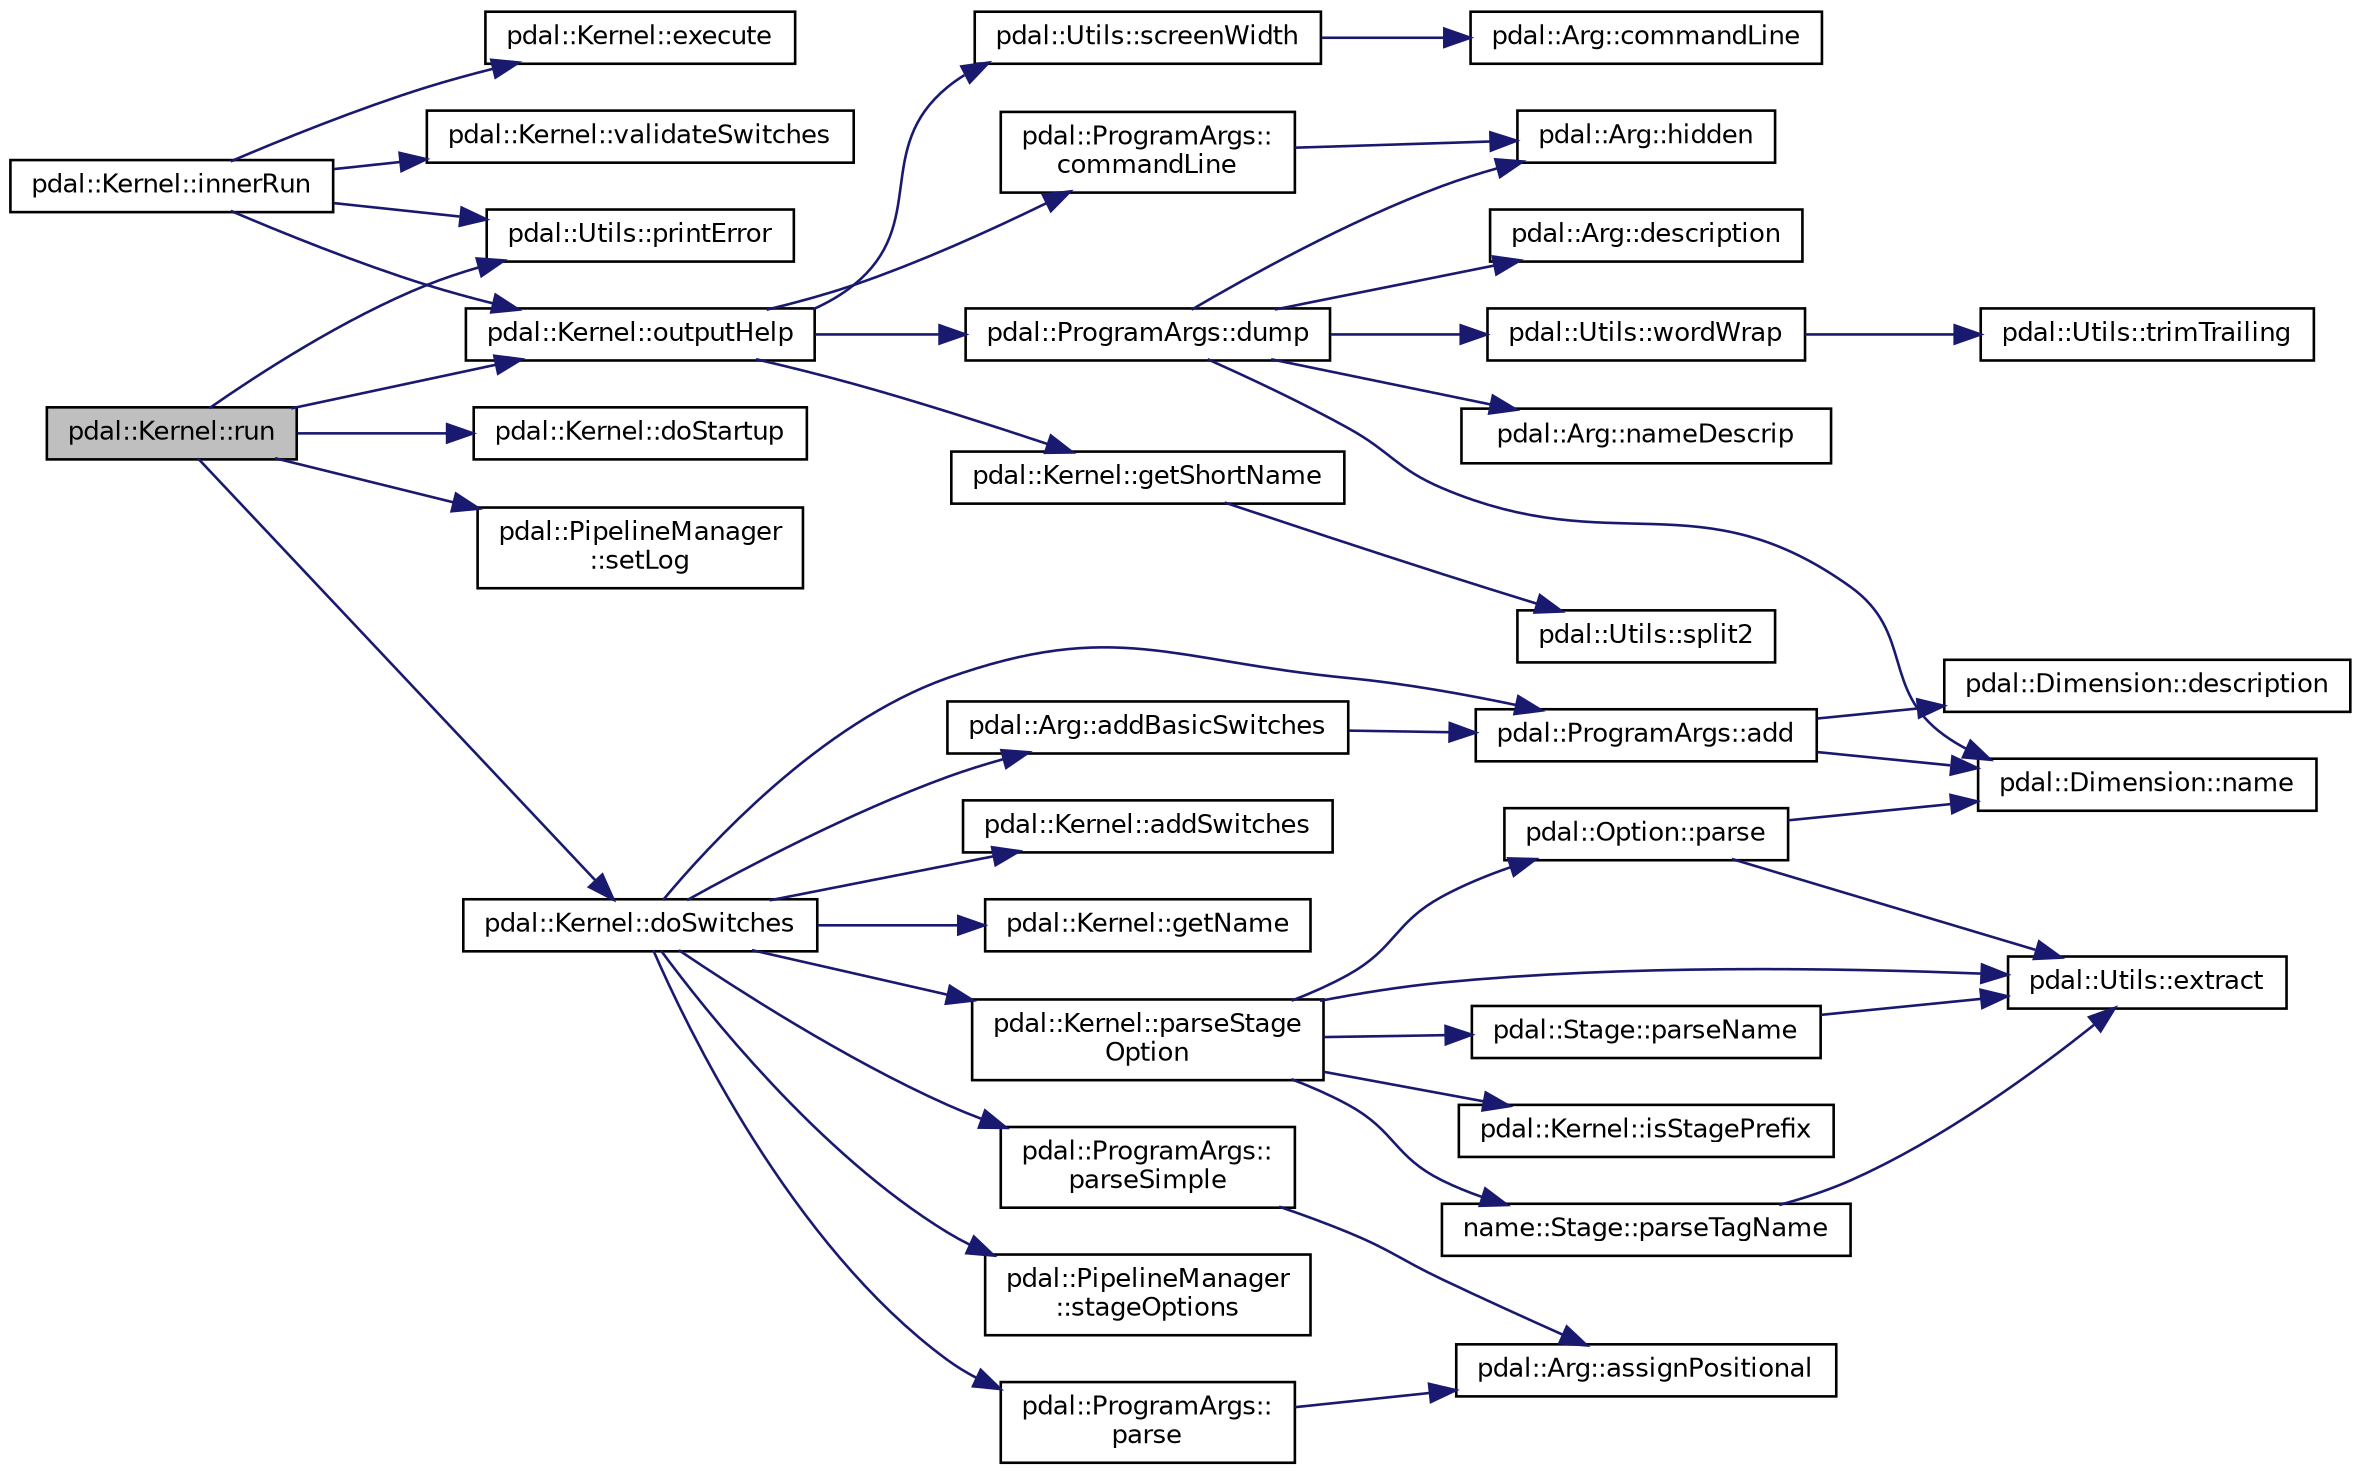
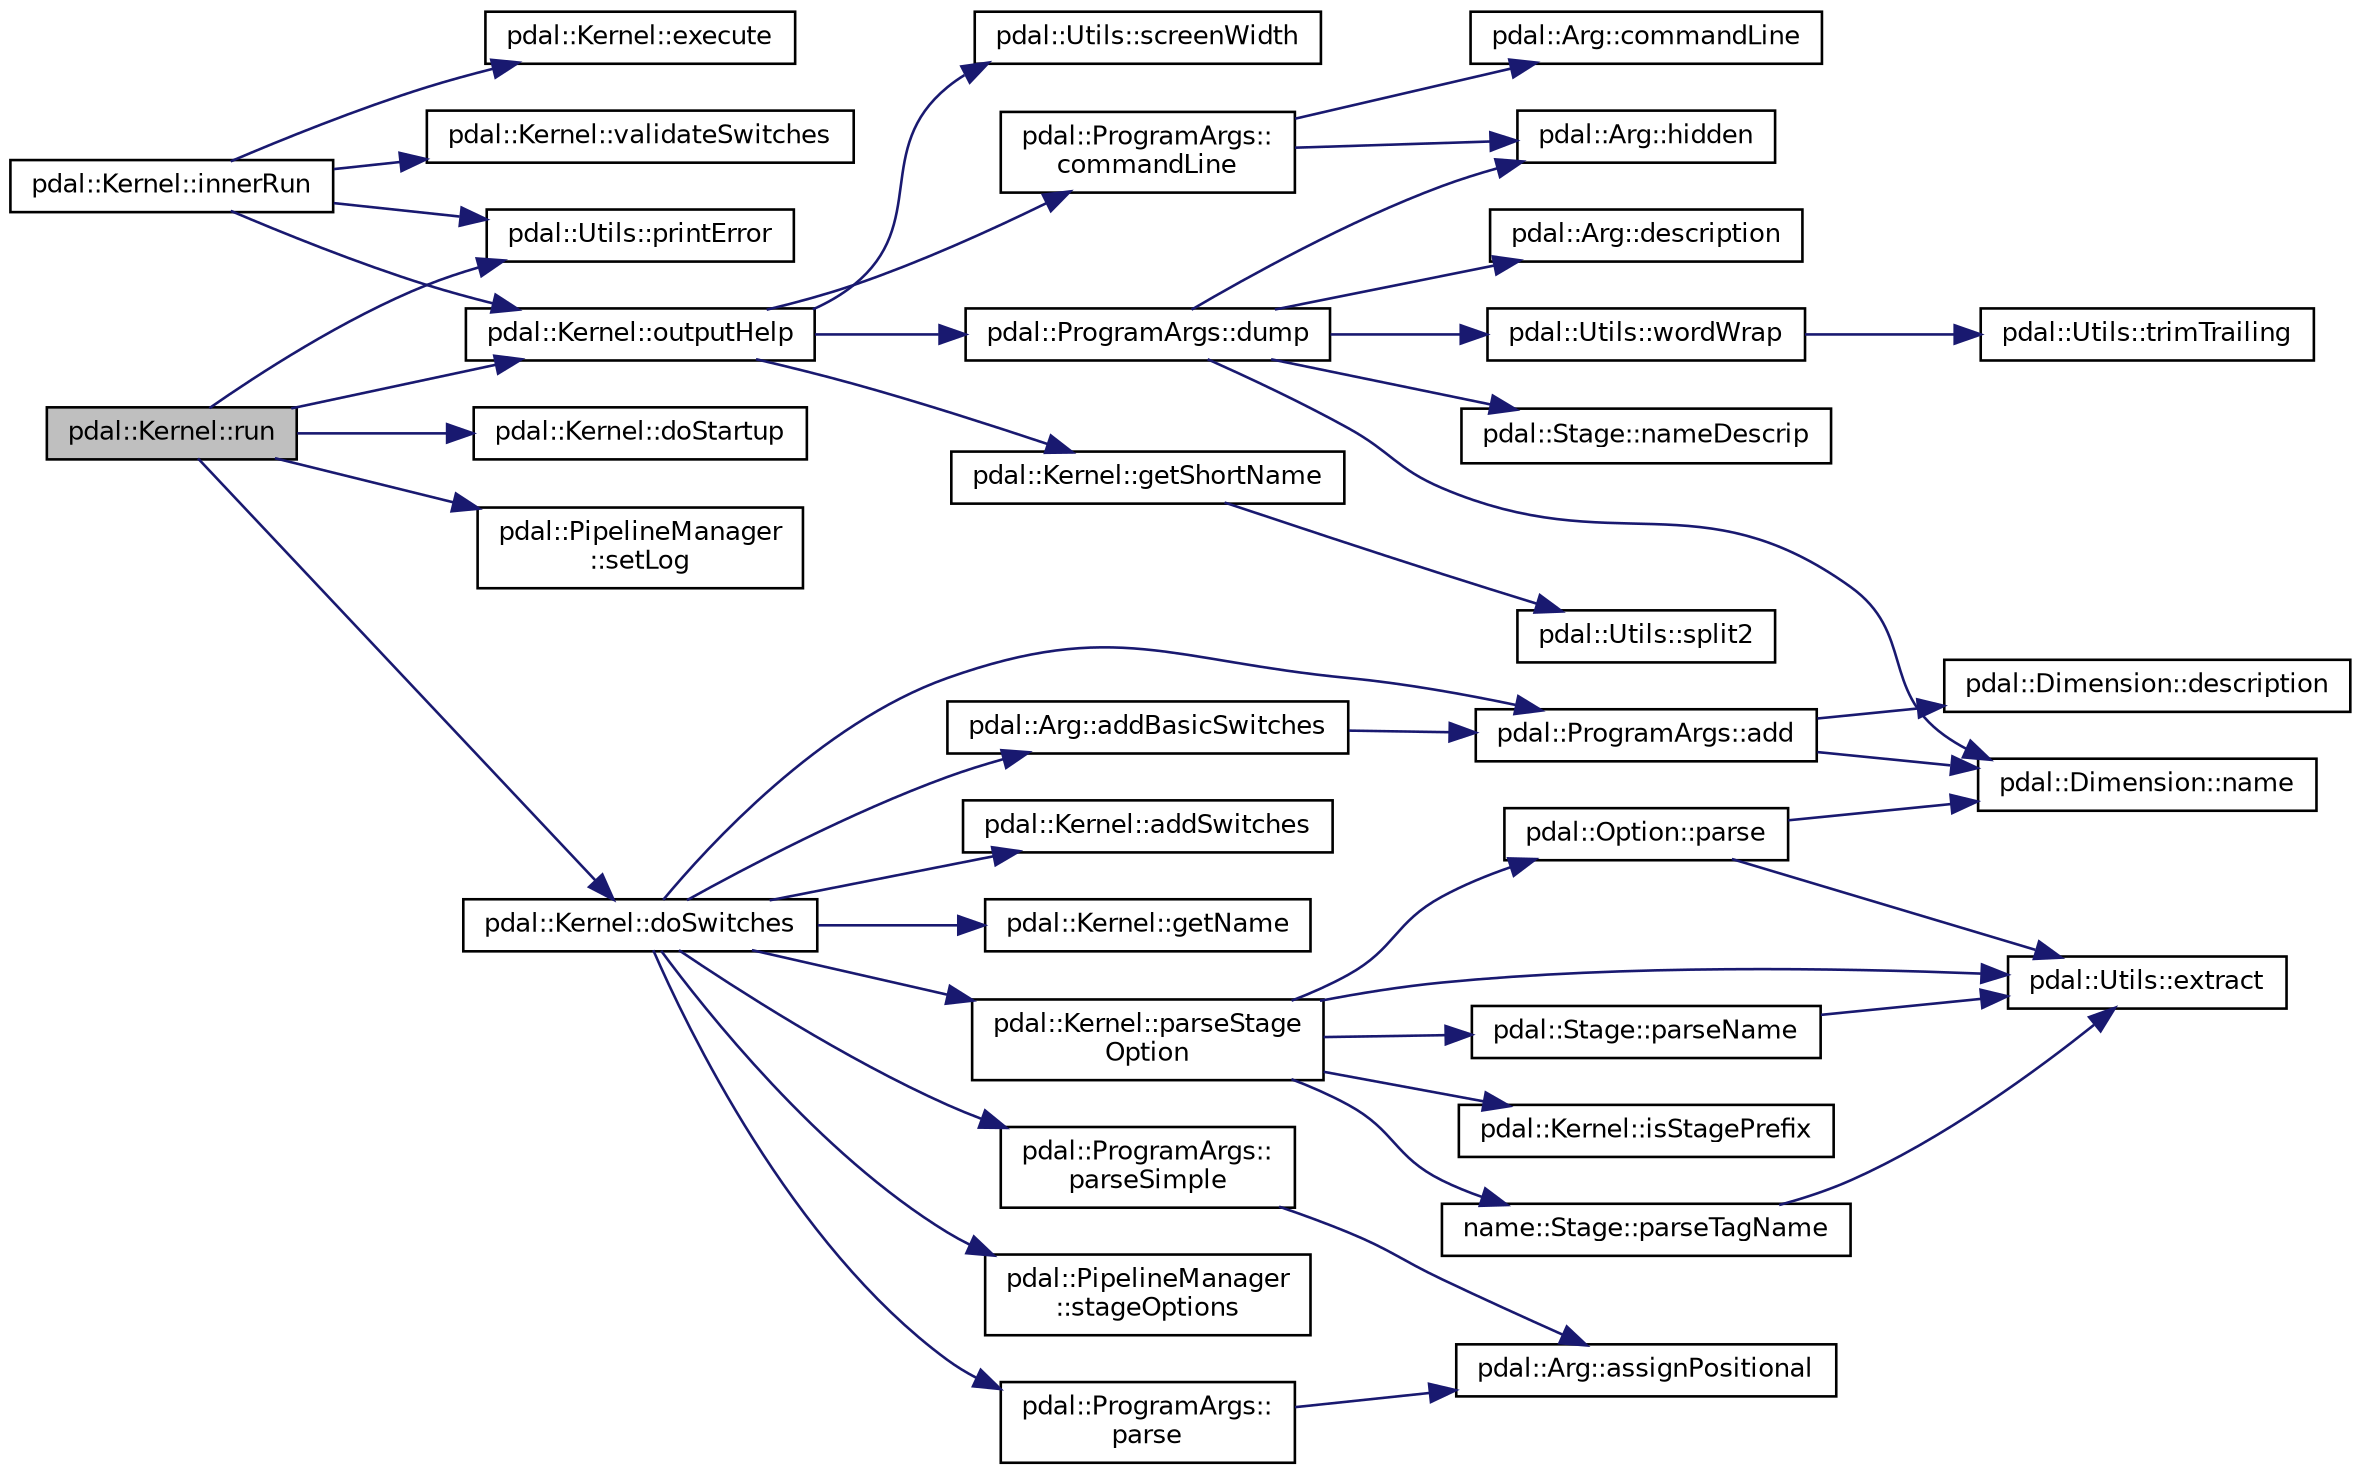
edge "pdal::Utils::screenWidth" -> "pdal::Arg::commandLine": now "pdal::ProgramArgs:: commandLine" -> "pdal::Arg::commandLine"
node "pdal::Arg::nameDescrip": label "pdal::Arg::nameDescrip" -> "pdal::Stage::nameDescrip"
